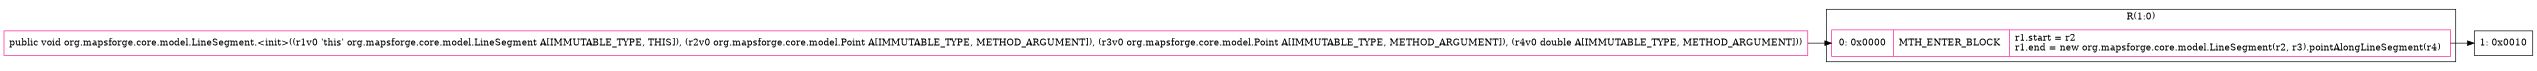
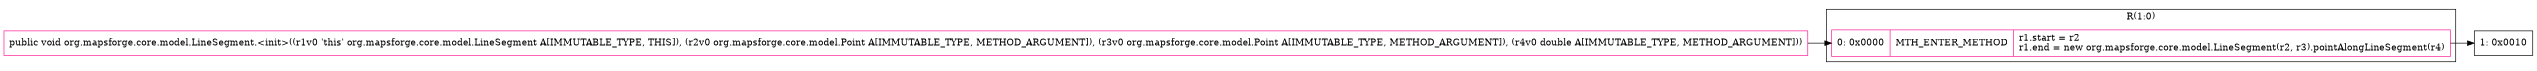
node "0: 0x0000": text "MTH_ENTER_BLOCK" -> "MTH_ENTER_METHOD"
